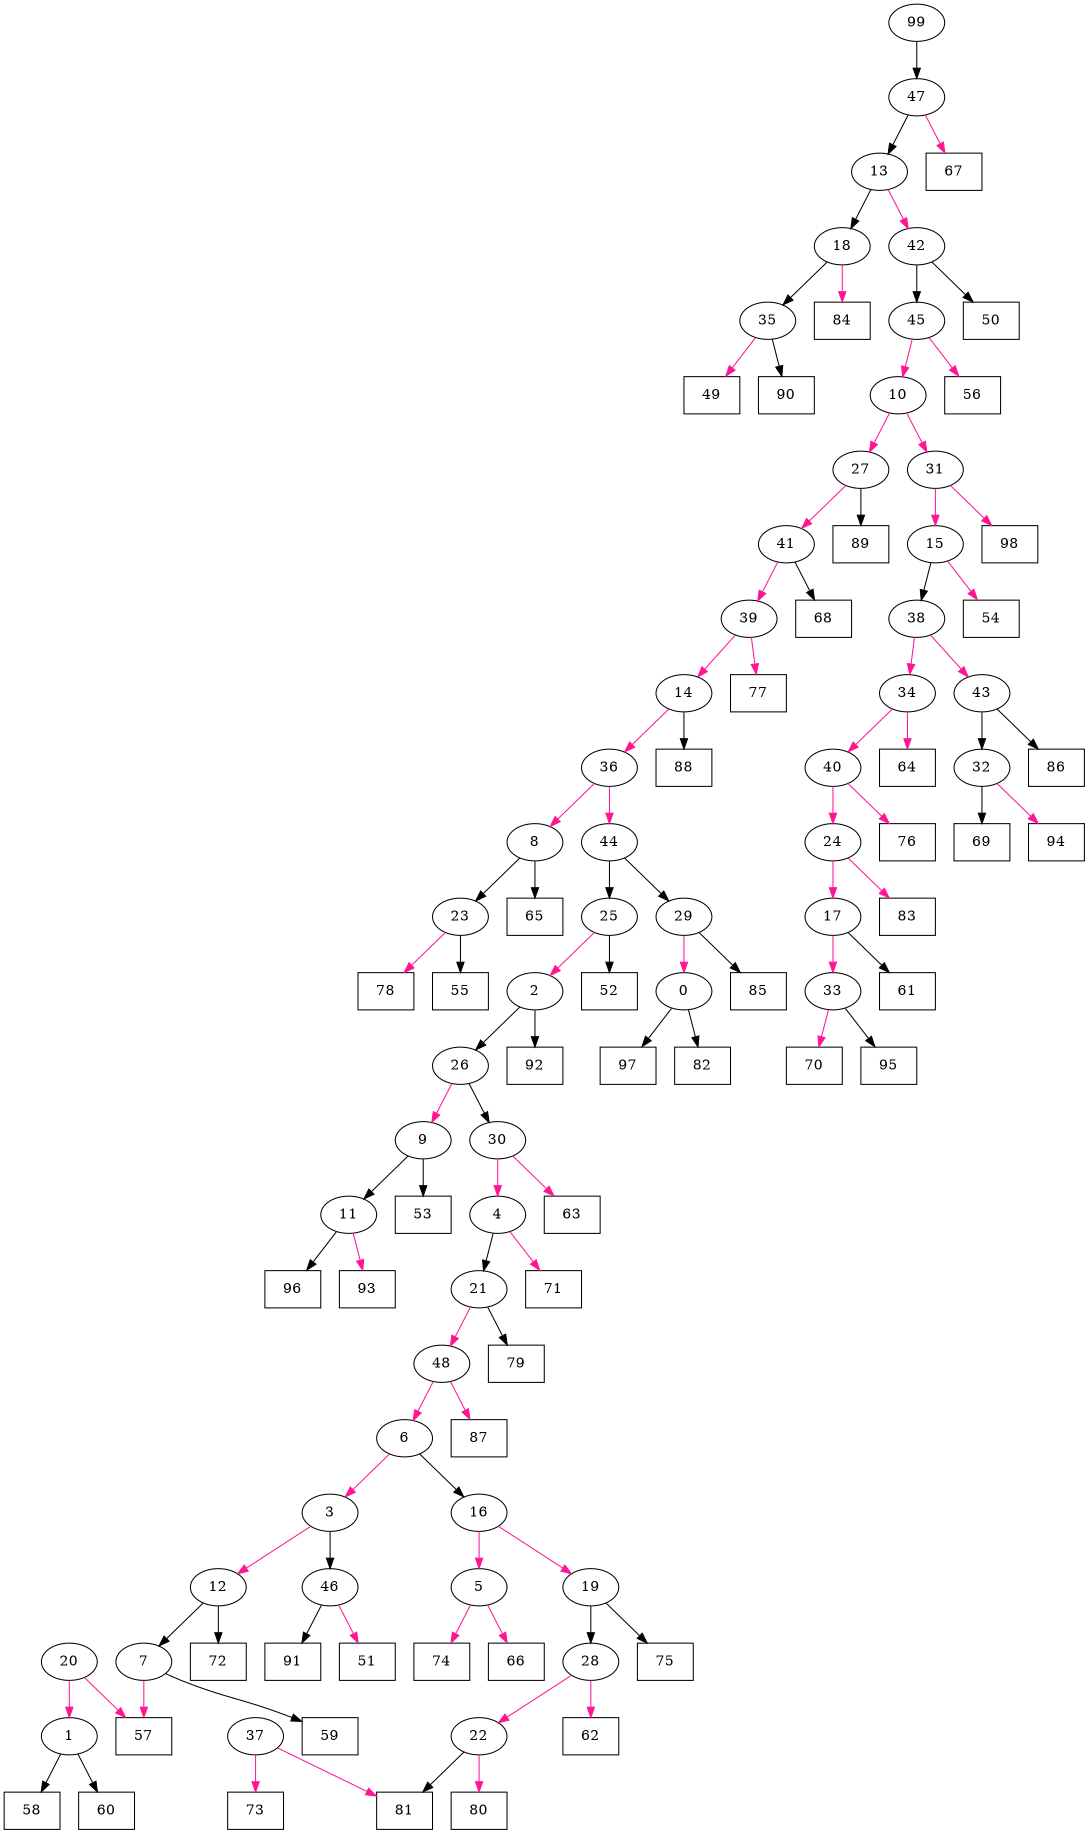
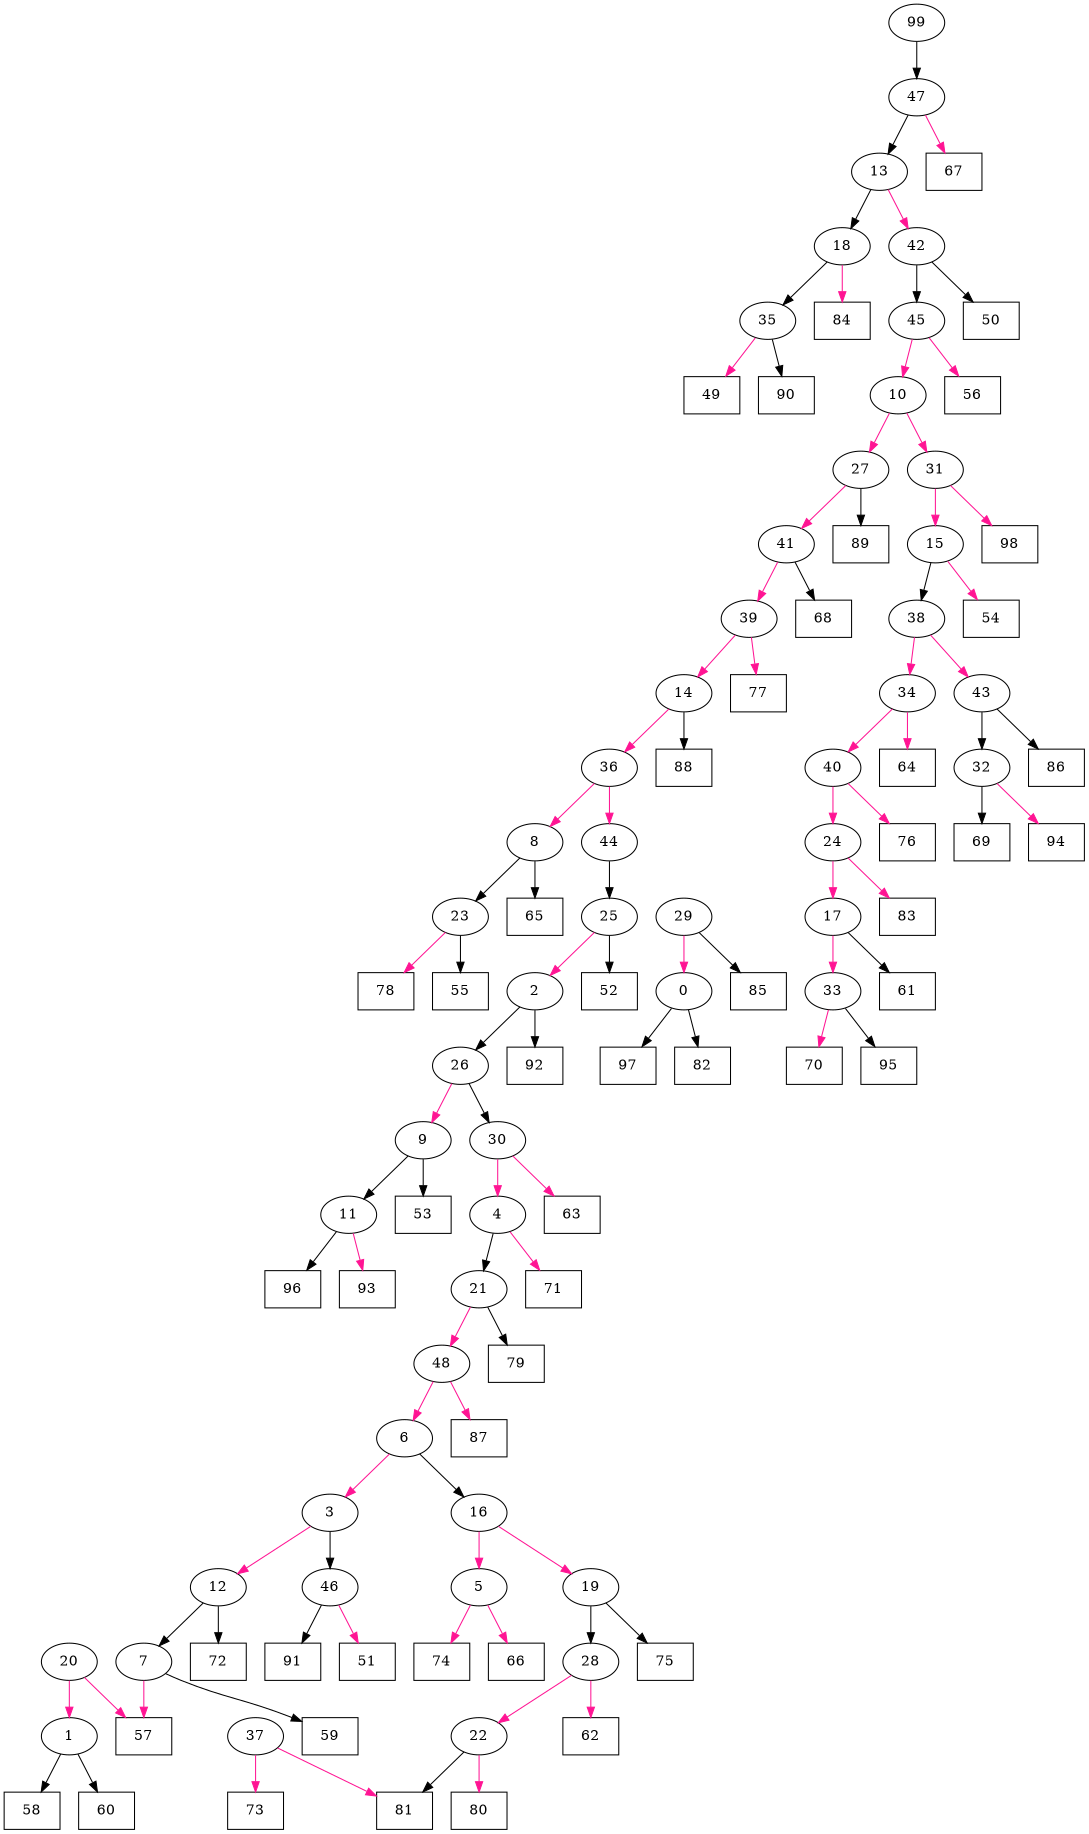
edge "44" -> "29": removed
